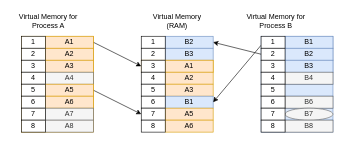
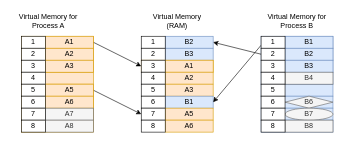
node "Virtual Memory for Process B": moved (276, 21) -> (297, 21)
node "A4": removed
node "B6": shape rectangle -> diamond
